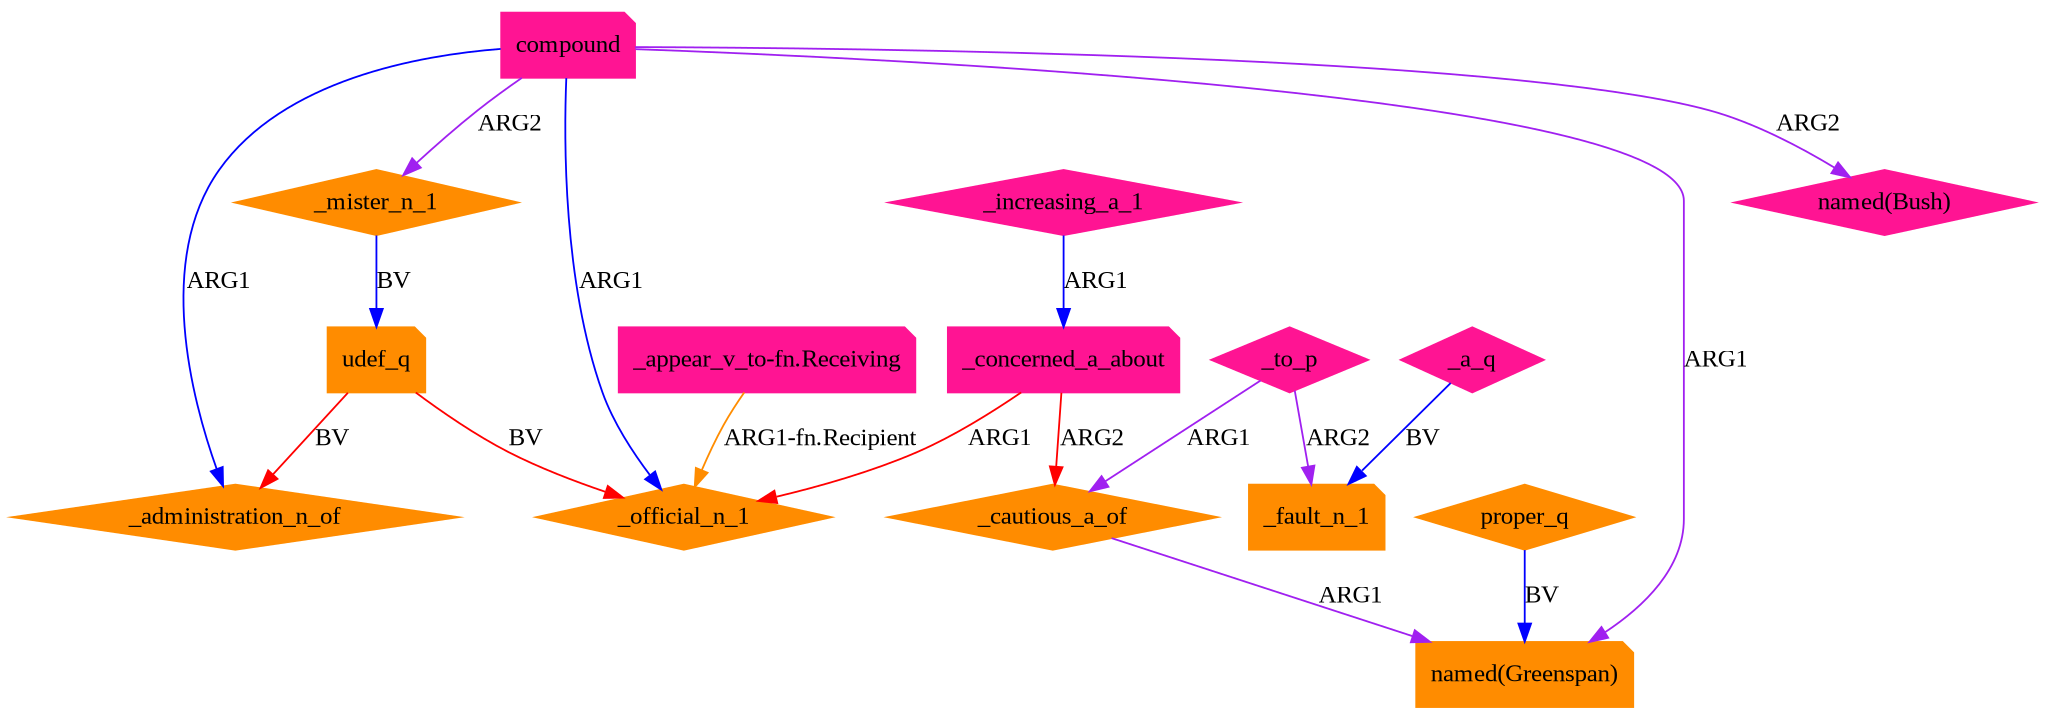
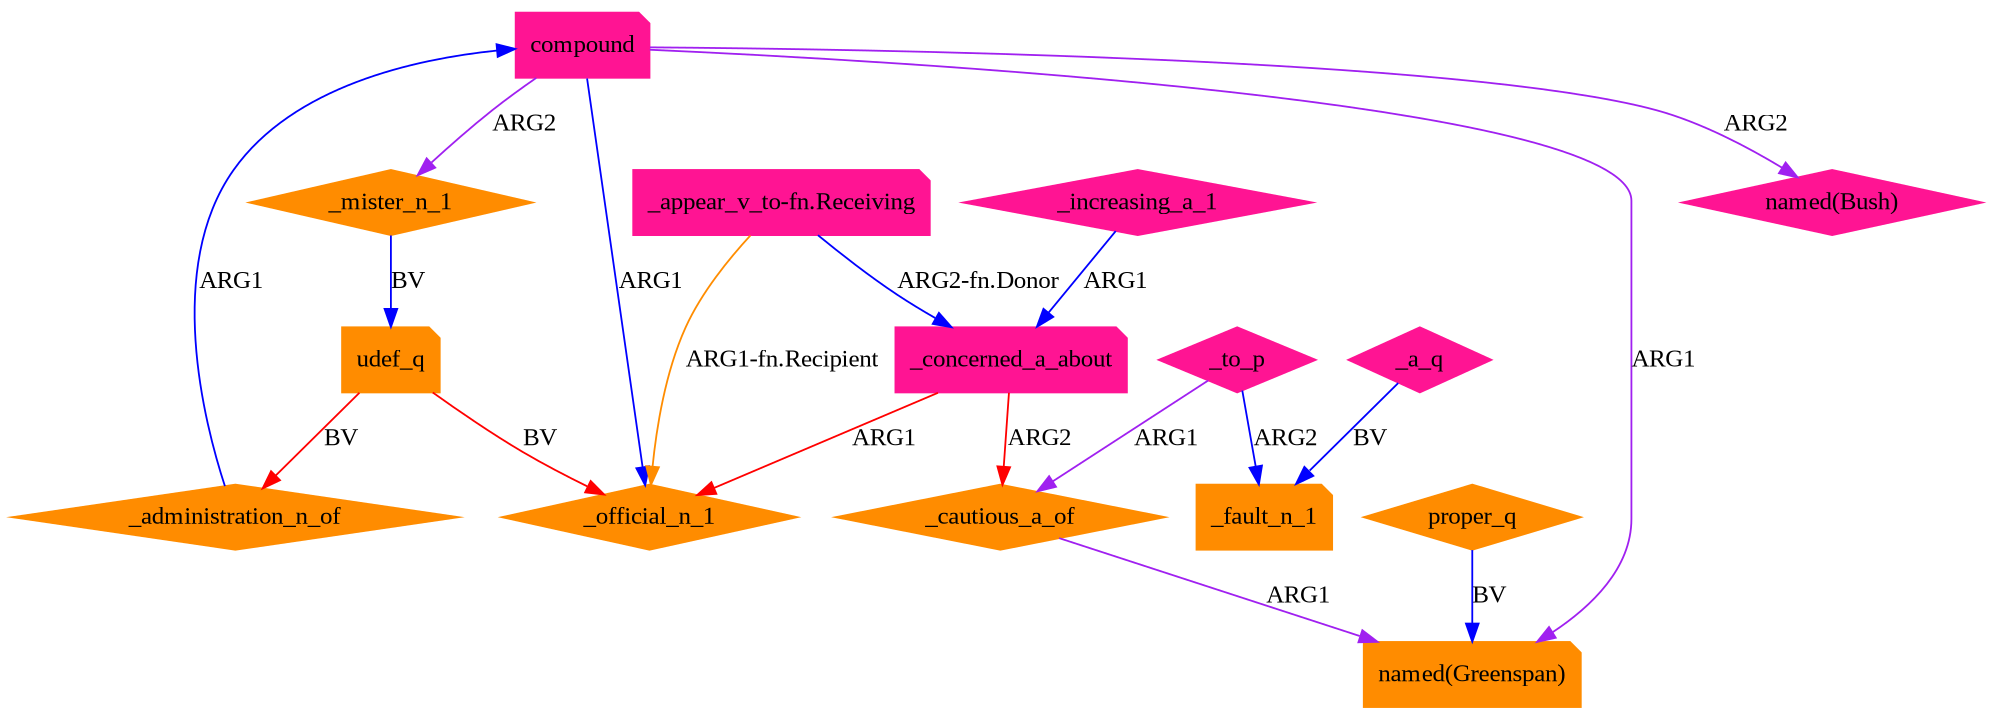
edge "compound" -> "_administration_n_of": reversed
edge "_appear_v_to-fn.Receiving" -> "_concerned_a_about": added, label "ARG2-fn.Donor"
edge "_to_p" -> "_fault_n_1": color purple -> blue
